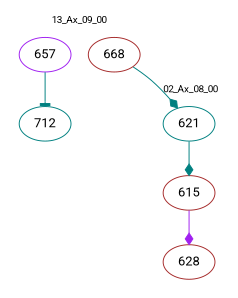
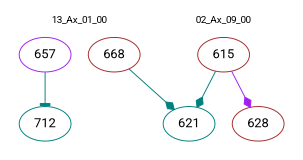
cluster "13_Ax_09_00": label "13_Ax_09_00" -> "13_Ax_01_00"
cluster "02_Ax_08_00": label "02_Ax_08_00" -> "02_Ax_09_00"
edge "621" -> "615": reversed
